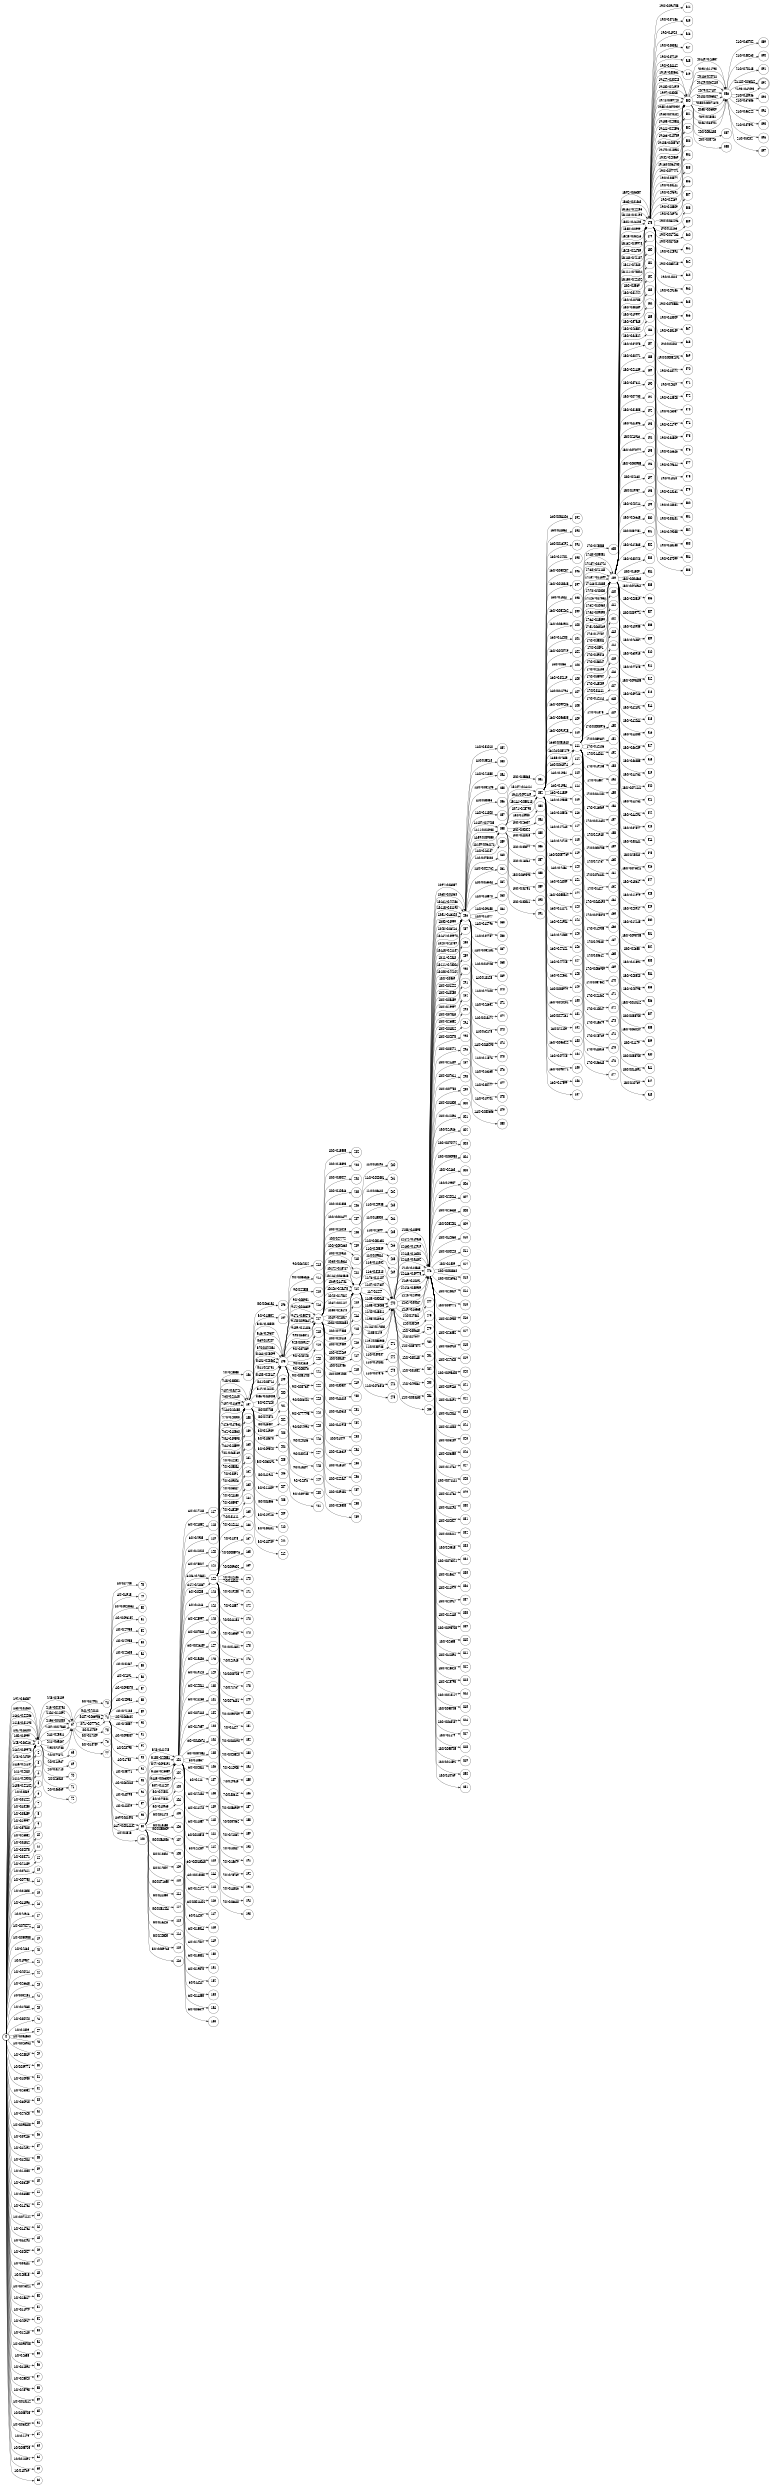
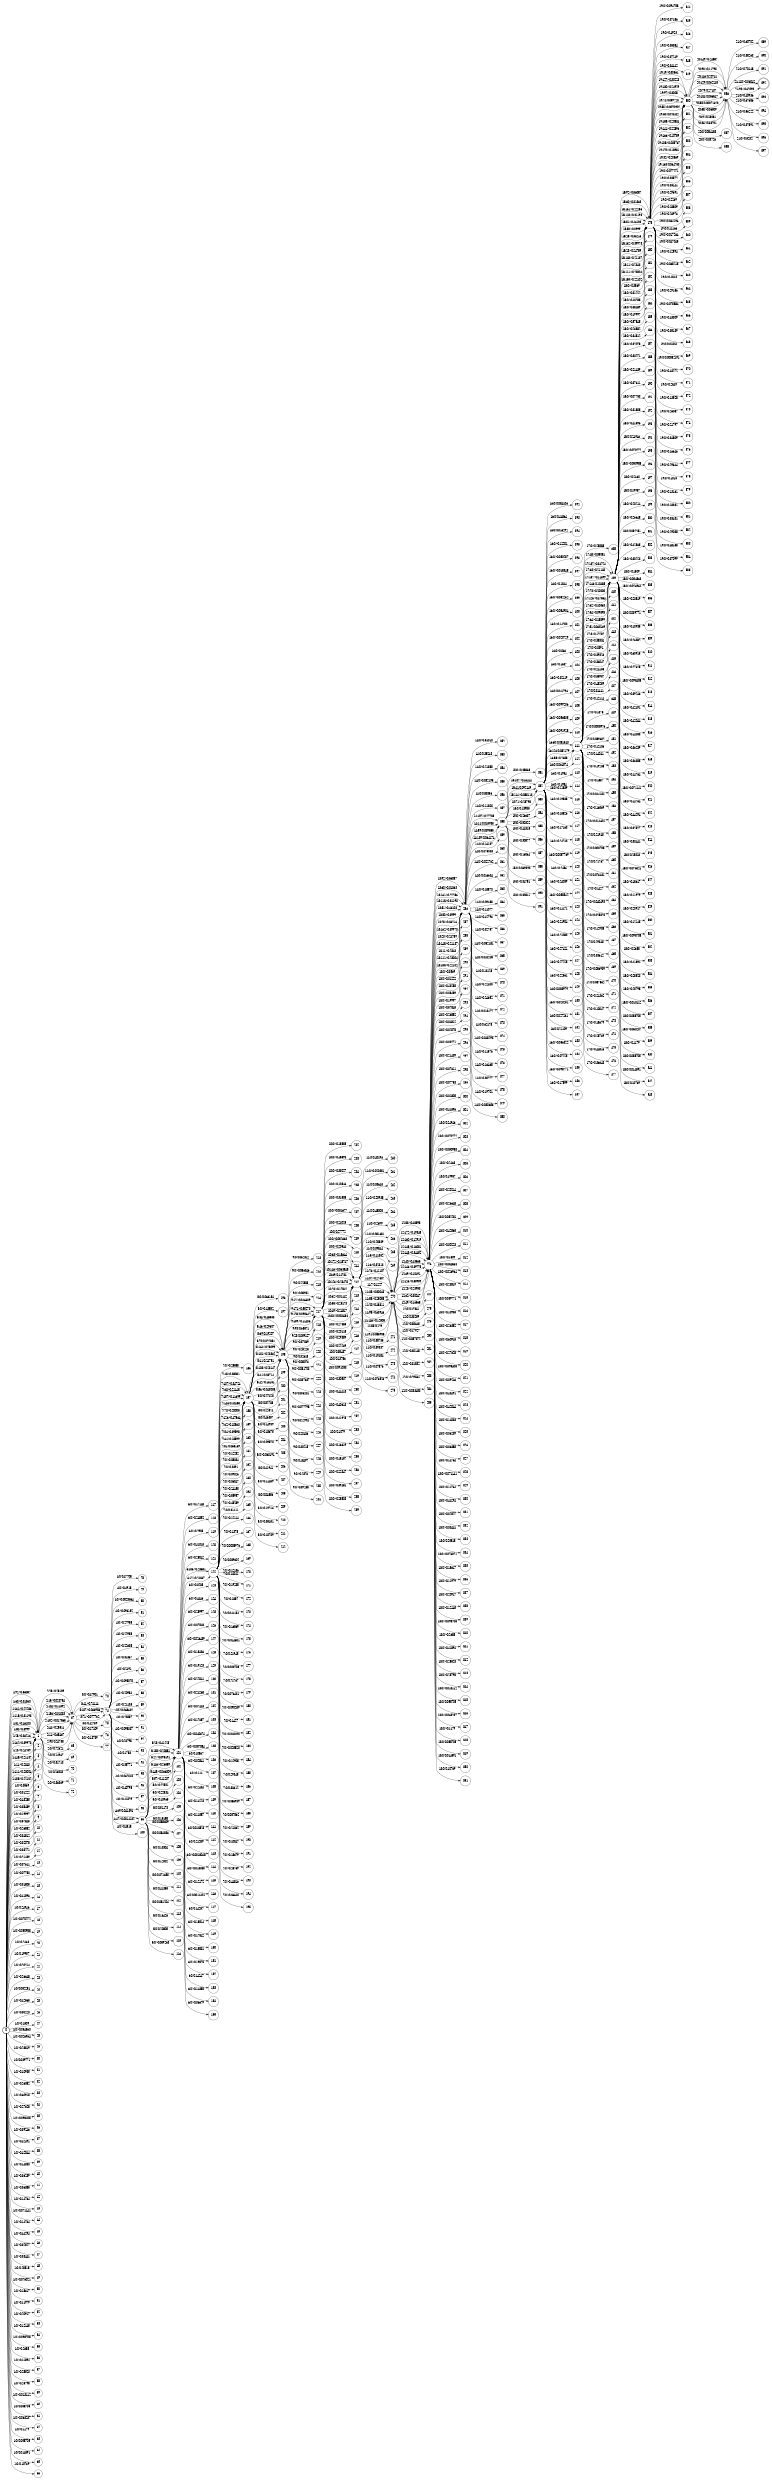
node "404": added
edge "198" -> "225": label "9:0/-0.777798" -> "9:0/-0.077798"
